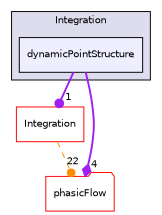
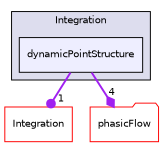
edge "Integration" -> "phasicFlow": removed
